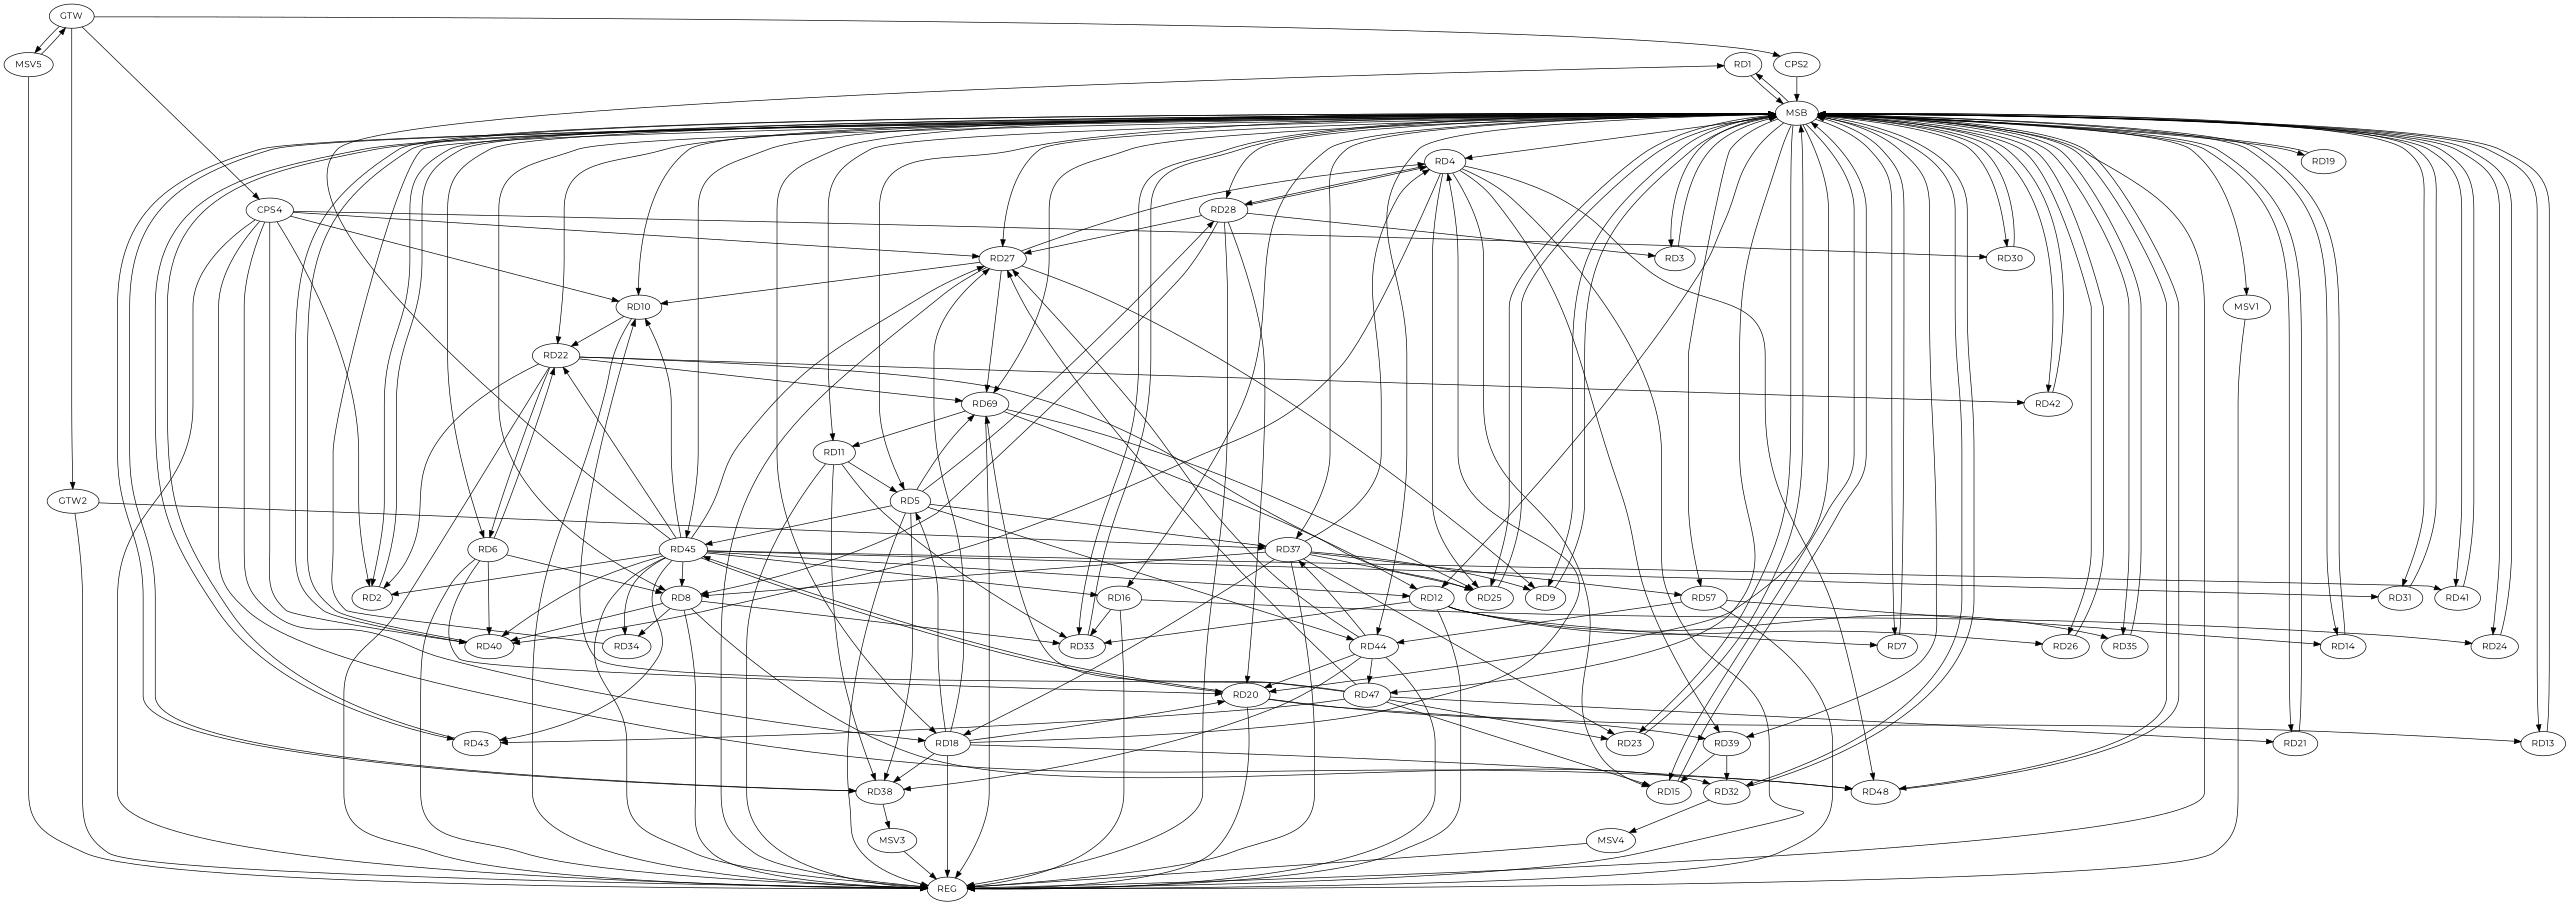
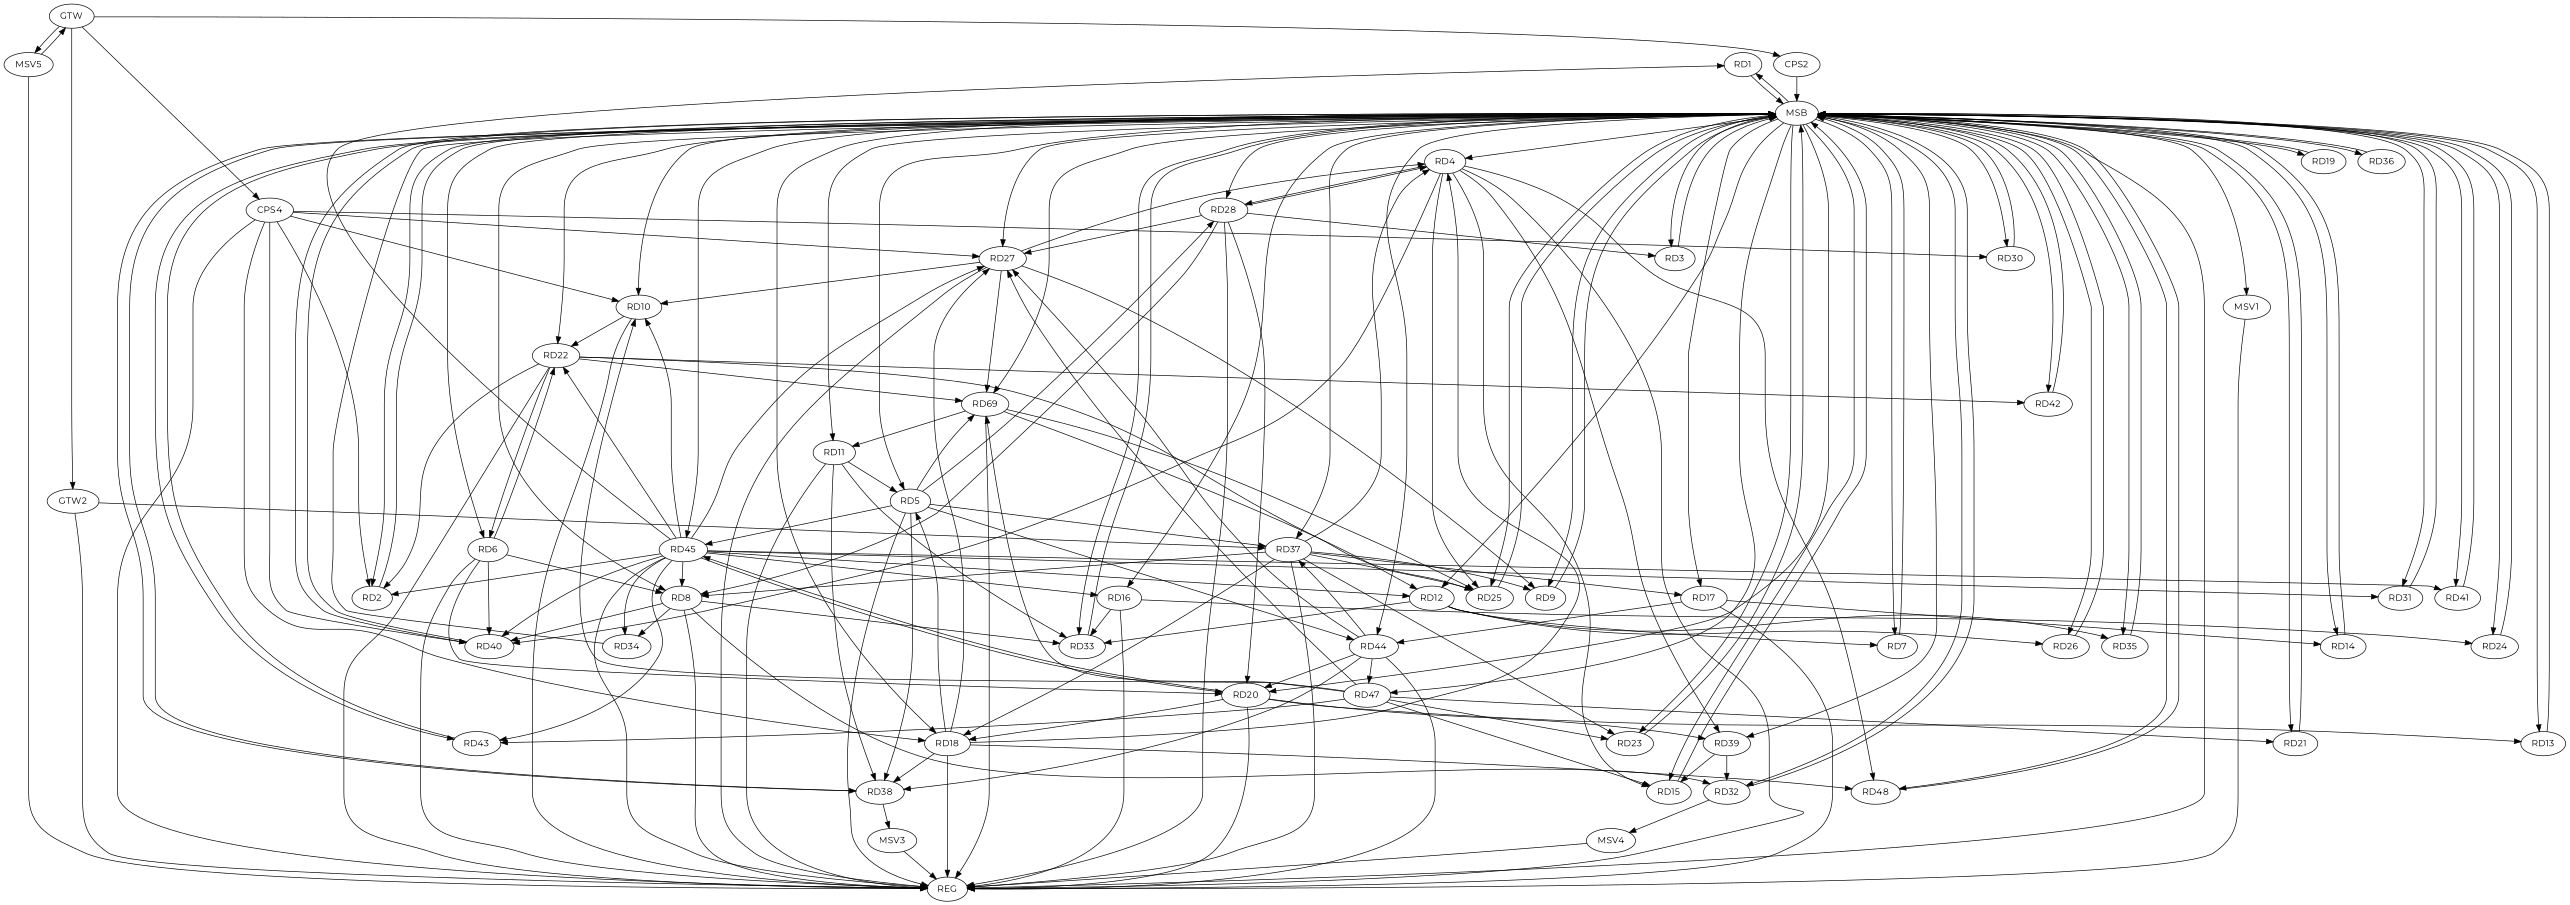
node "RD36": added
node "RD57": label "RD57" -> "RD17"
edge "RD18" -> "RD20": reversed
edge "CPS4" -> "RD48": removed
edge "RD12" -> "REG": removed
